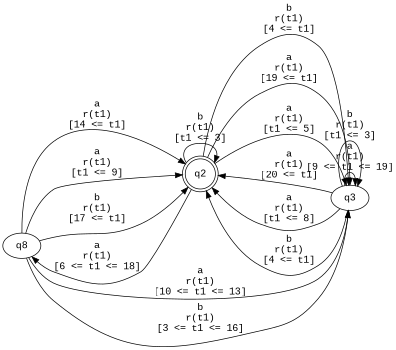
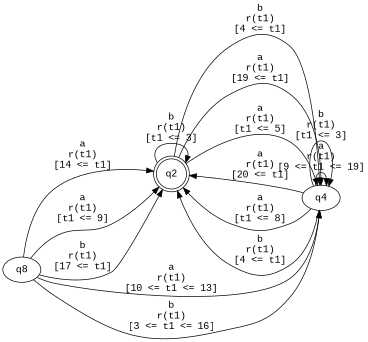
node "q3": label "q3" -> "q4"
edge "q2" -> "q8": removed, label "a r(t1) [6 <= t1 <= 18]"
